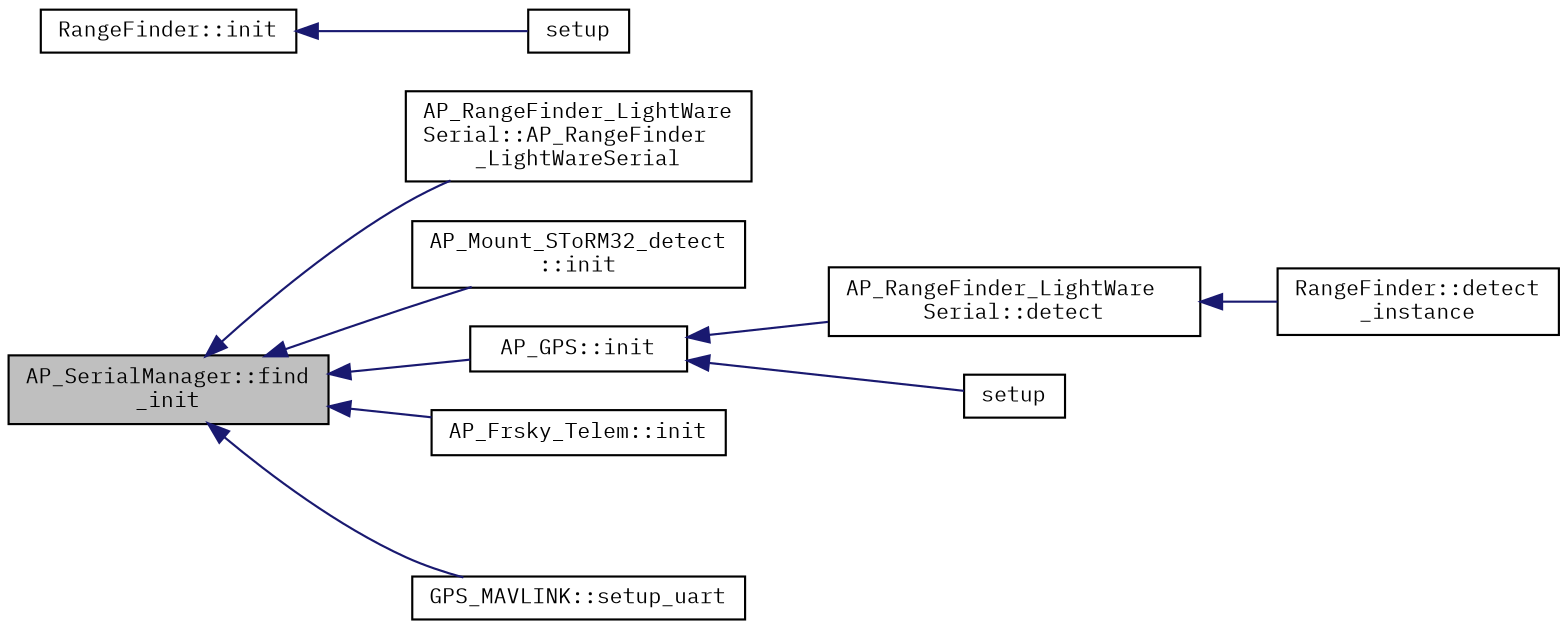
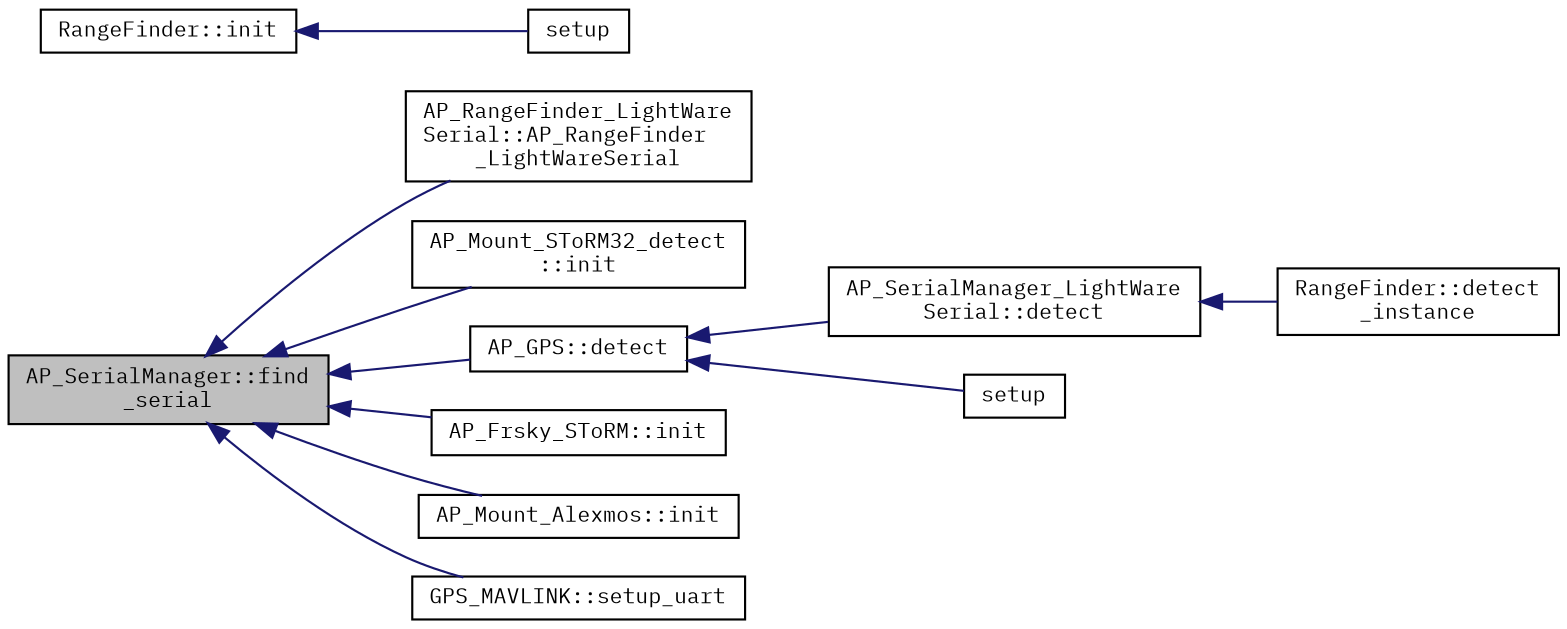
node "AP_RangeFinder_LightWare Serial::detect": label "AP_RangeFinder_LightWare Serial::detect" -> "AP_SerialManager_LightWare Serial::detect"
node "AP_GPS::init": label "AP_GPS::init" -> "AP_GPS::detect"
node "AP_SerialManager::find _init": label "AP_SerialManager::find _init" -> "AP_SerialManager::find _serial"
node "AP_Frsky_Telem::init": label "AP_Frsky_Telem::init" -> "AP_Frsky_SToRM::init"
node "AP_Mount_Alexmos::init": added
